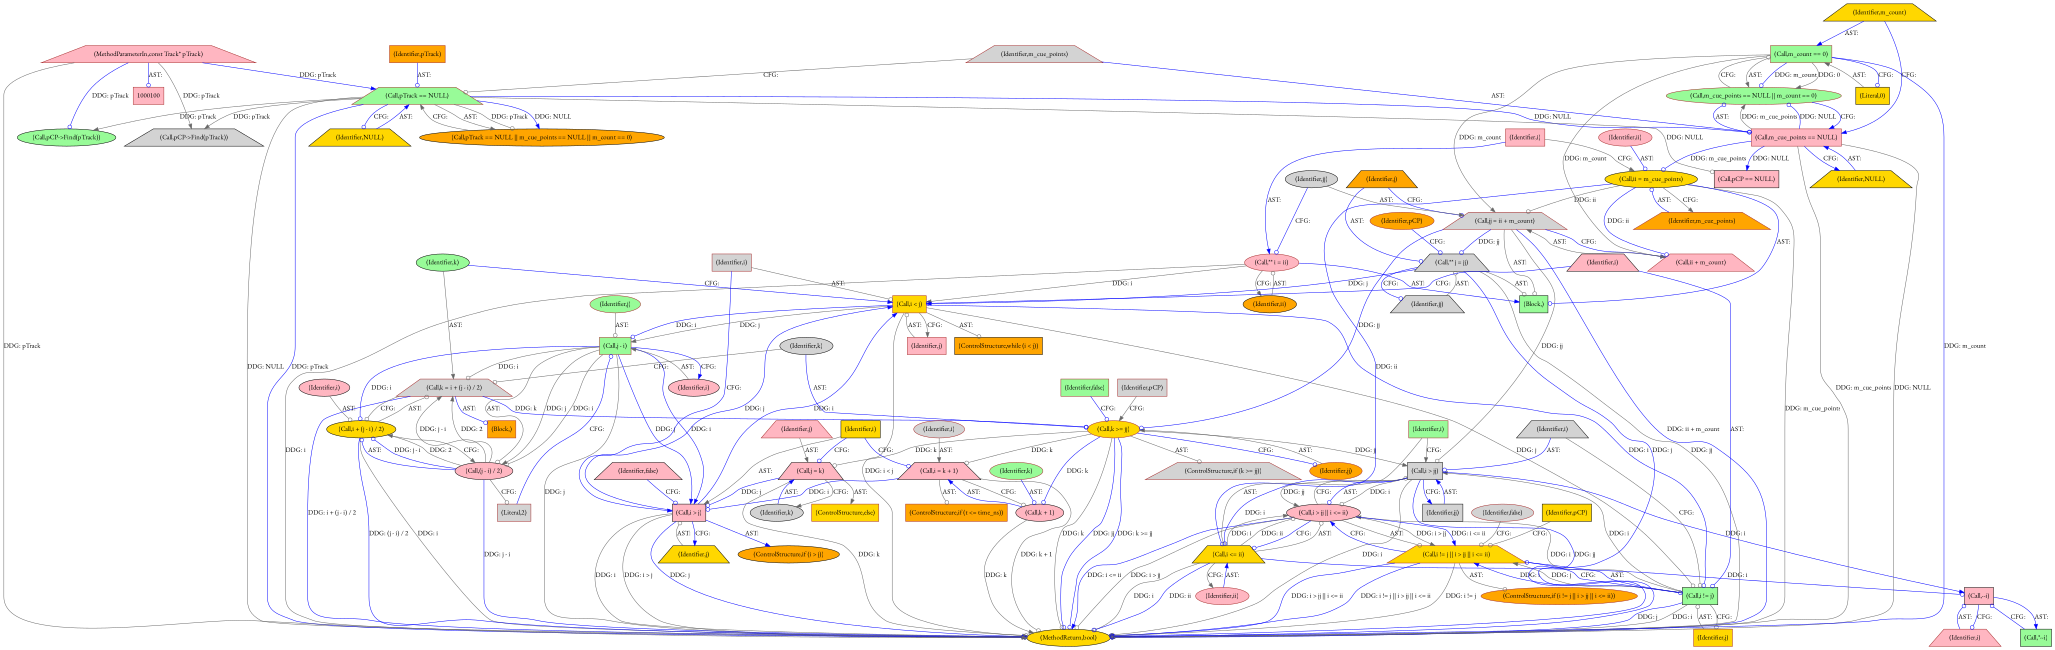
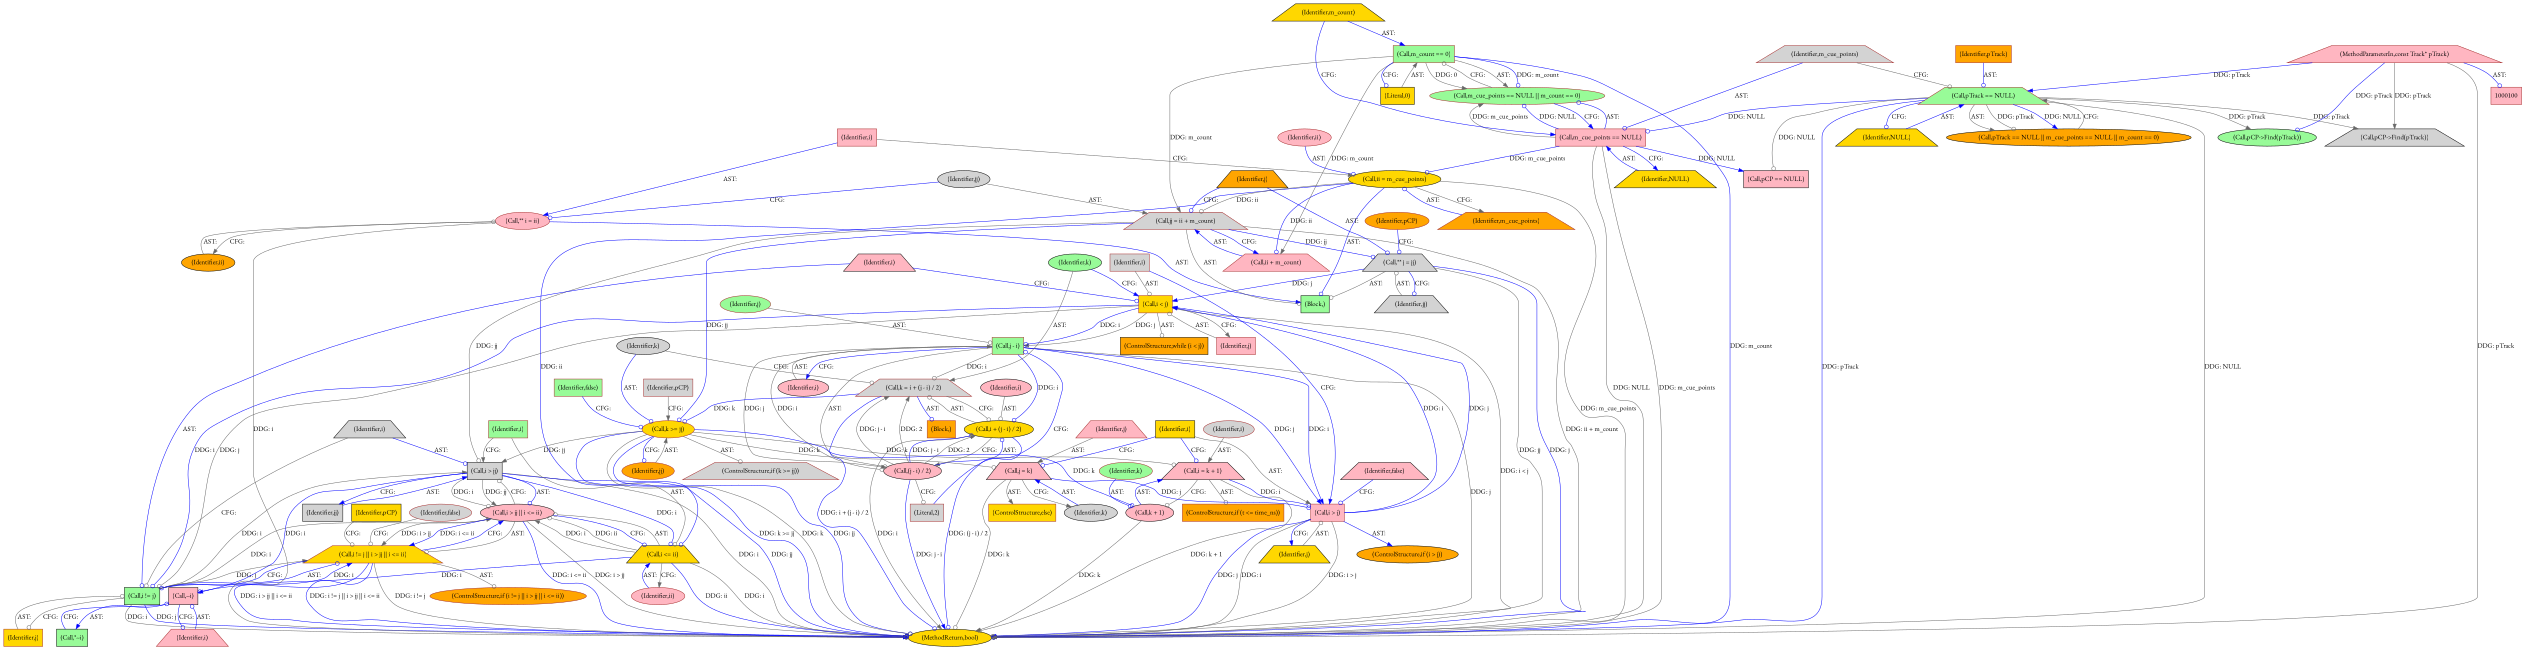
edge "(Call,ii + m_count)" -> "(Call,jj = ii + m_count)": color gray40 -> blue
edge "(Call,** i = ii)" -> "(Call,i < j)": removed, label "DDG: i"
node "(Call,i > j)": color black -> brown
edge "(Call,jj = ii + m_count)" -> "(MethodReturn,bool)": color blue -> gray40
